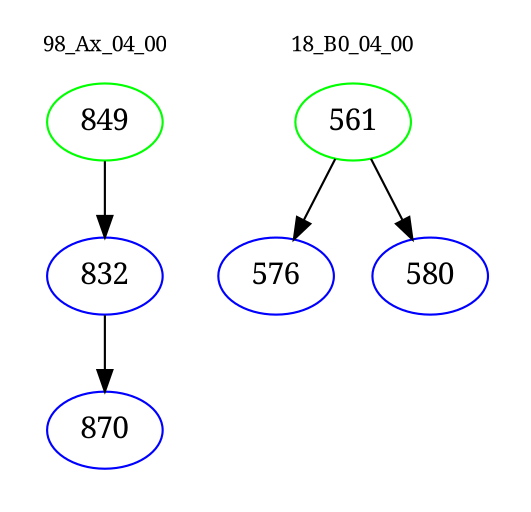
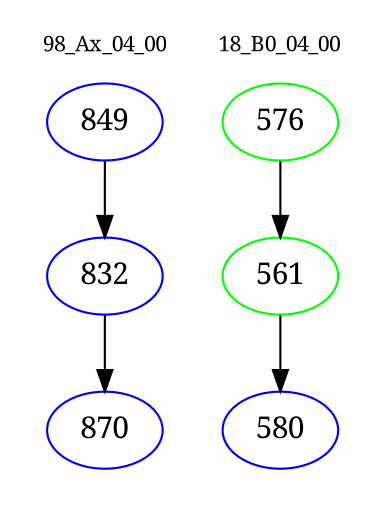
node "849": color green -> blue
edge "561" -> "576": reversed
node "576": color blue -> green
